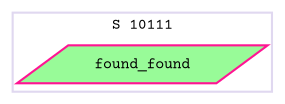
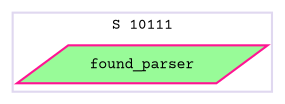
node "found_found": label "found_found" -> "found_parser"
